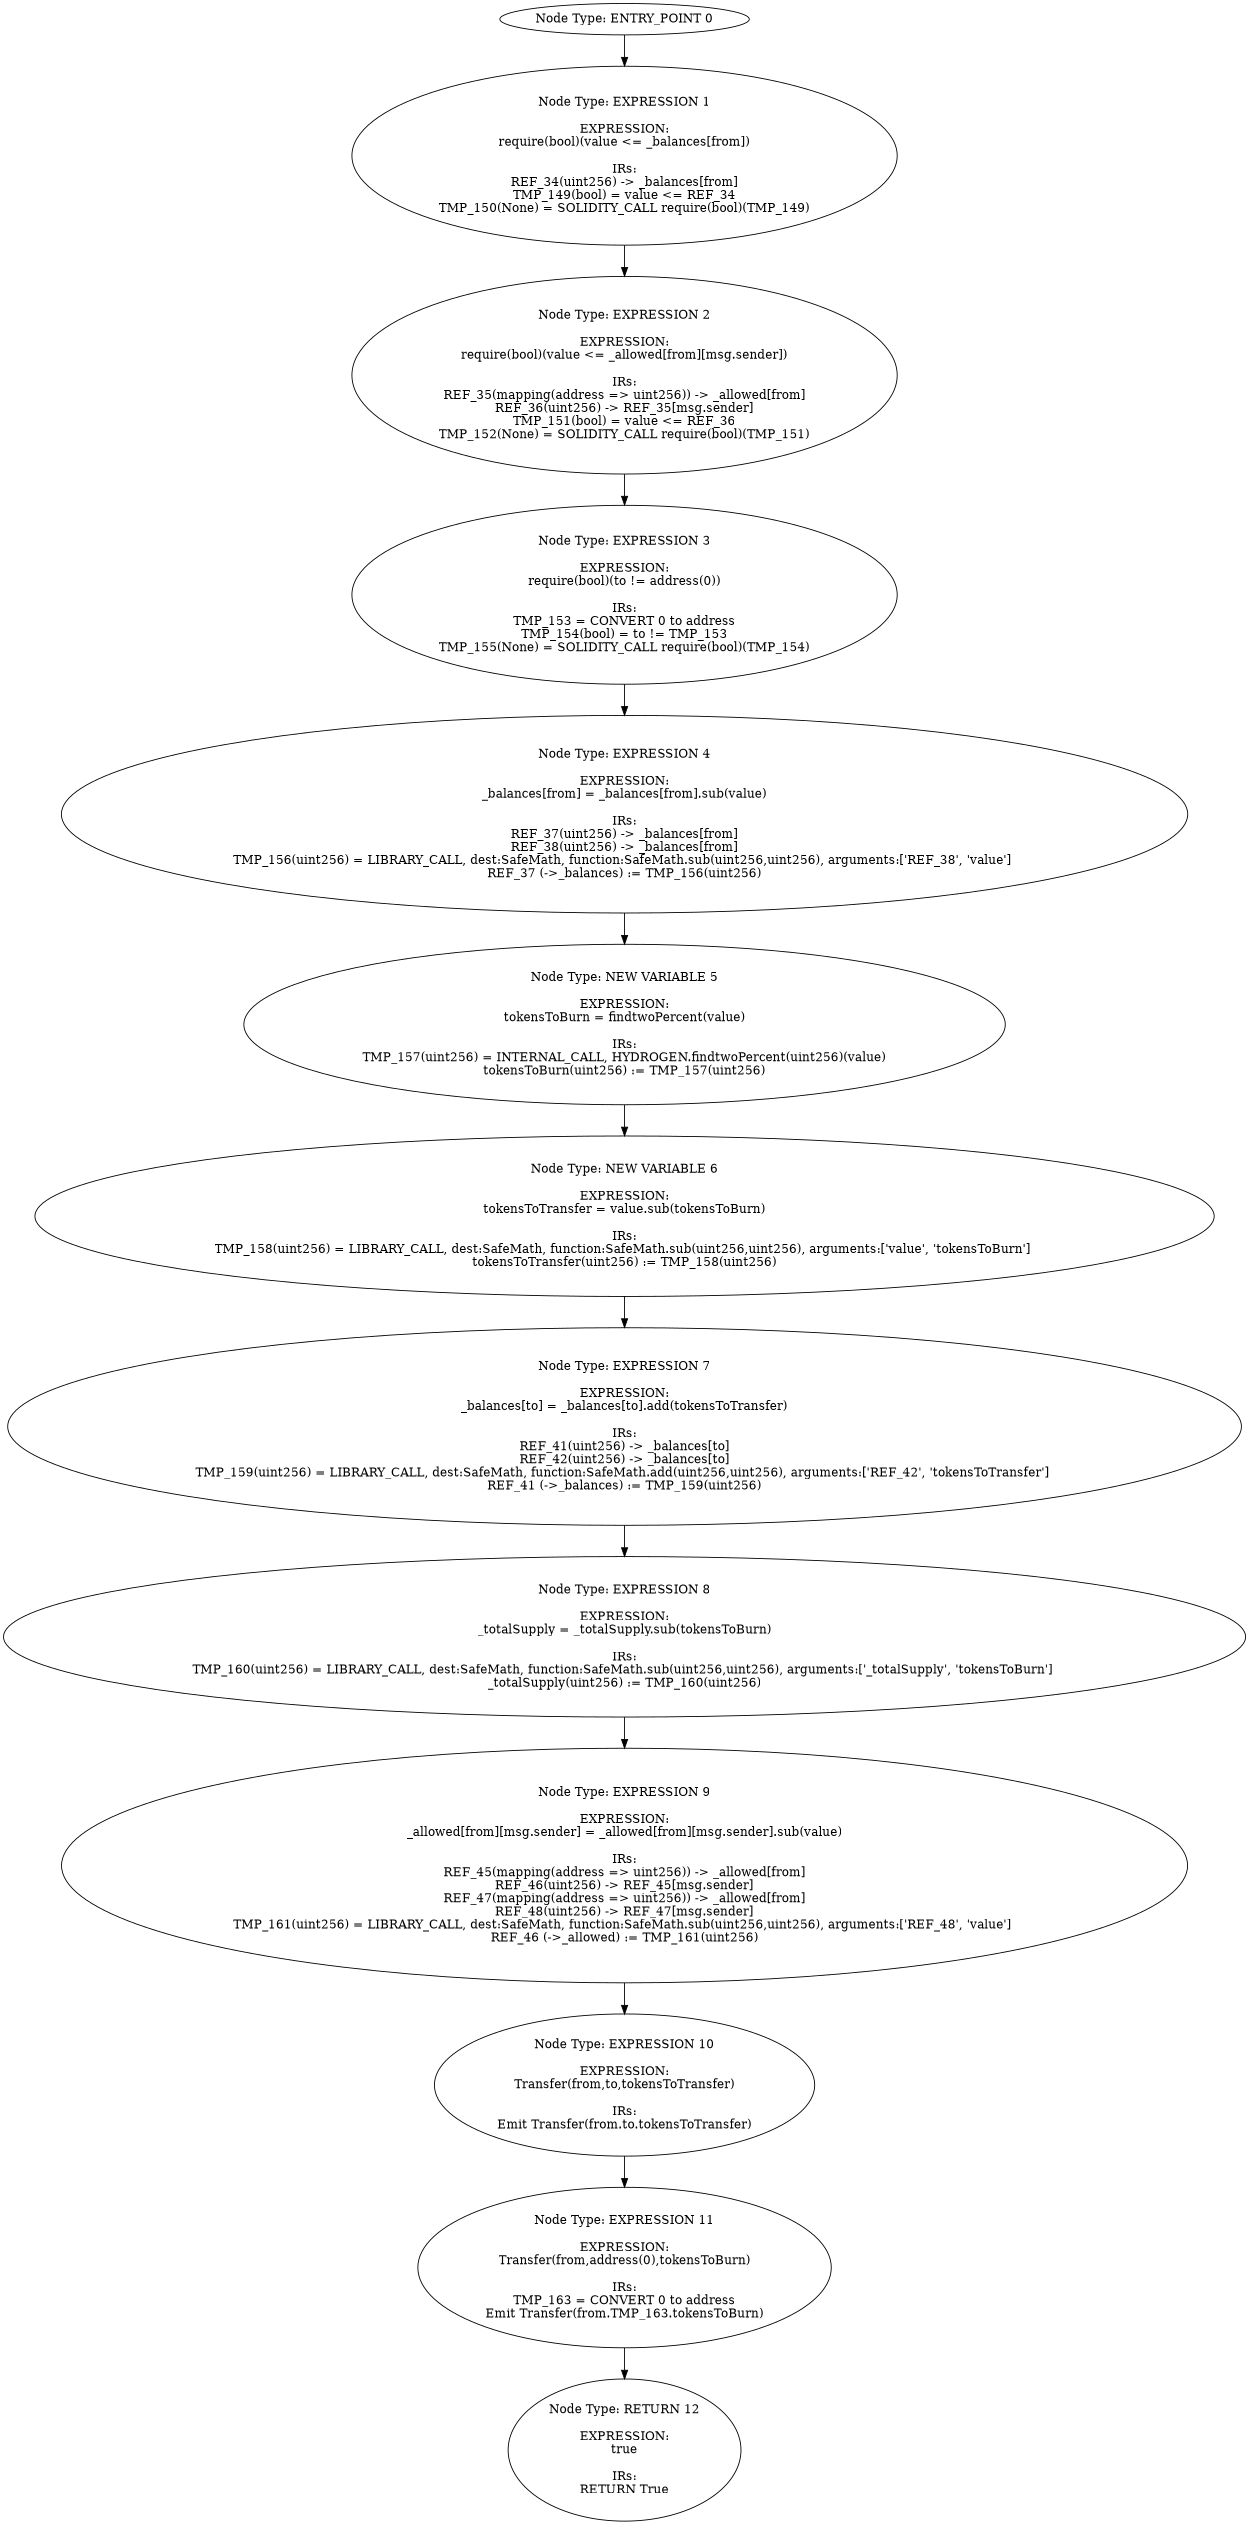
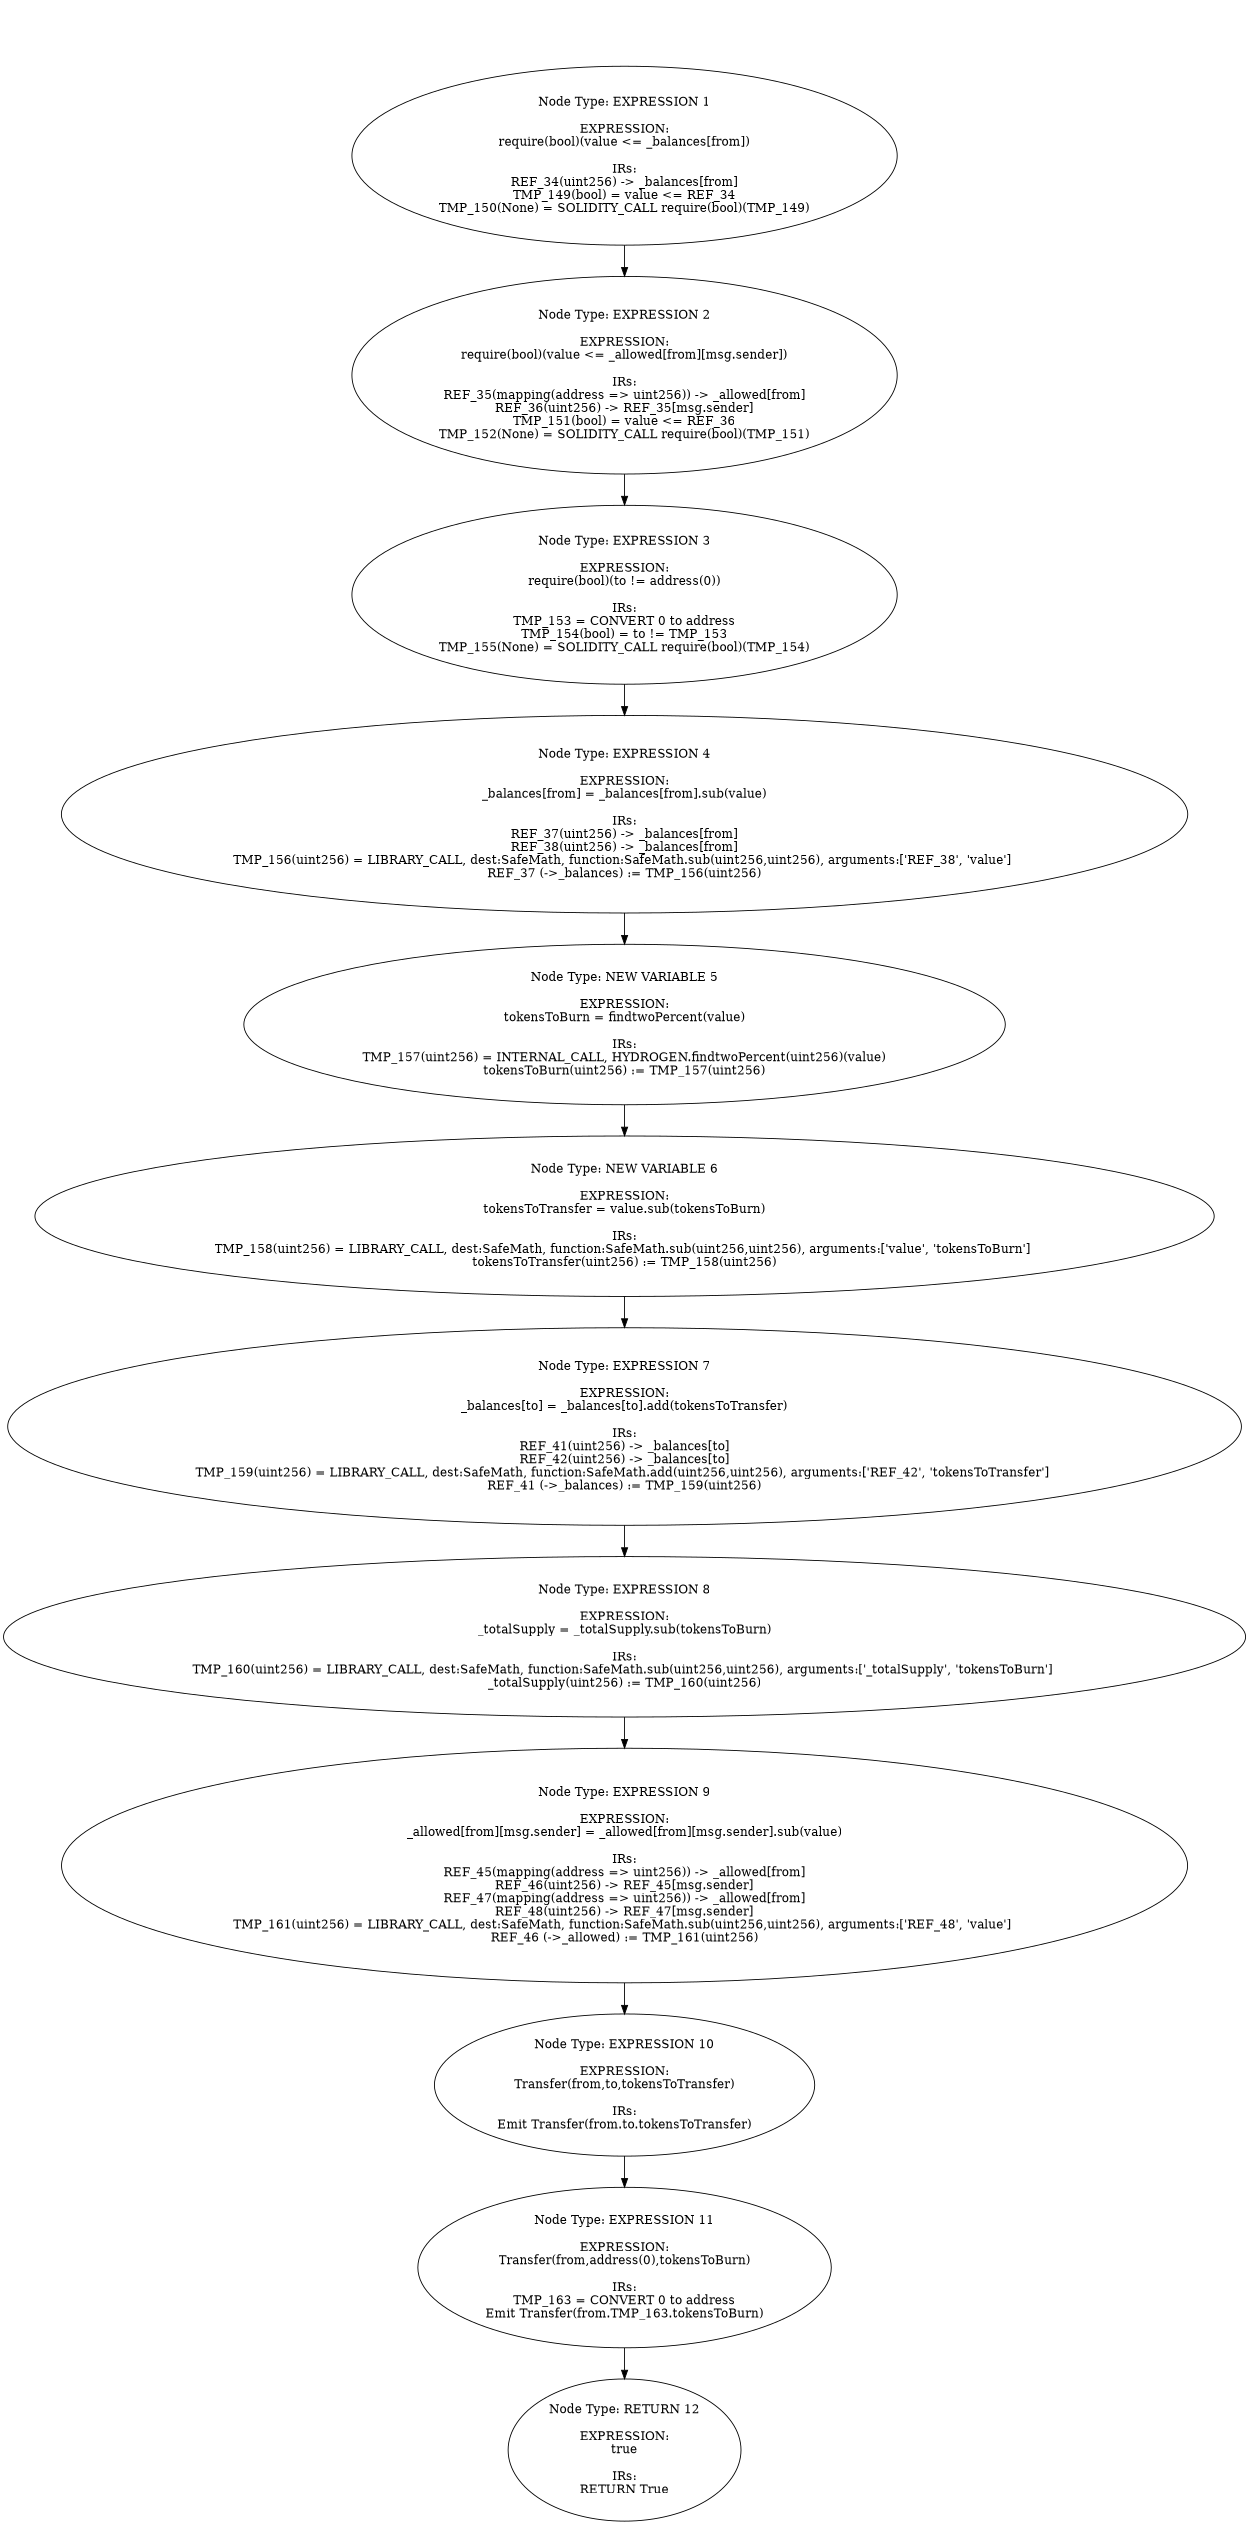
node "Node Type: ENTRY_POINT 0": removed
